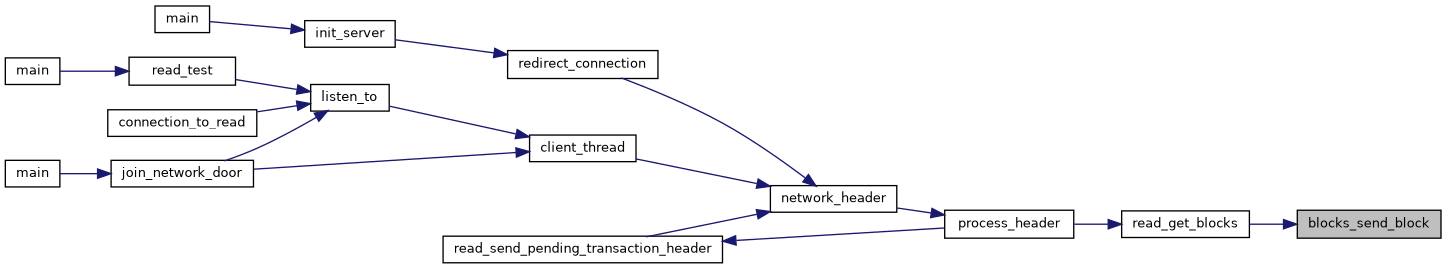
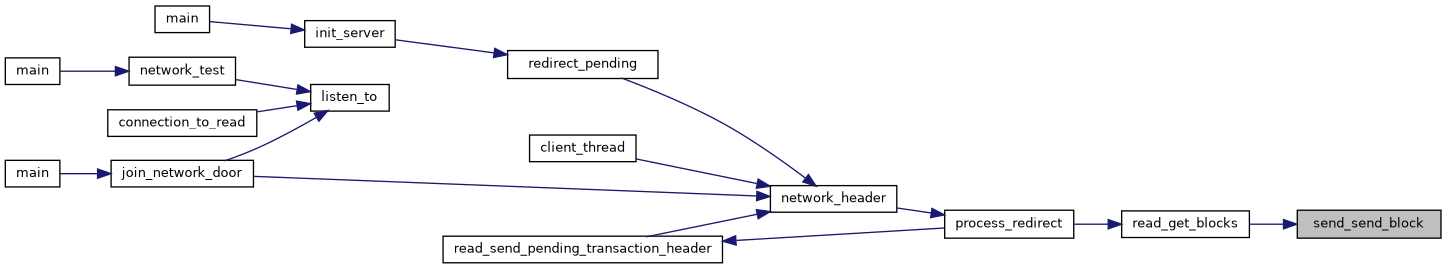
node "redirect_connection": label "redirect_connection" -> "redirect_pending"
node "read_test": label "read_test" -> "network_test"
edge "listen_to" -> "client_thread": removed
edge "join_network_door" -> "client_thread": now "join_network_door" -> "network_header"
node "process_header": label "process_header" -> "process_redirect"
node "blocks_send_block": label "blocks_send_block" -> "send_send_block"
